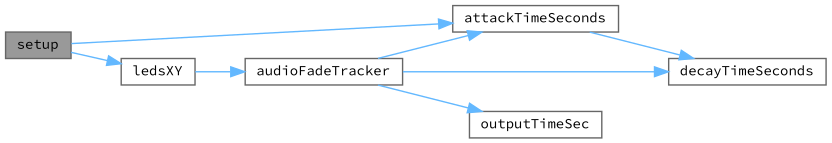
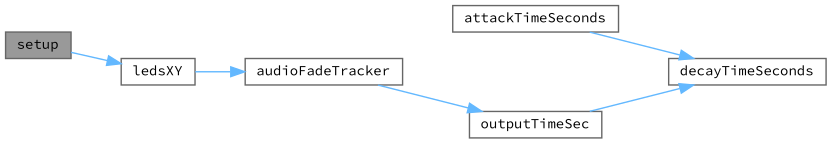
edge "setup" -> "attackTimeSeconds": removed
edge "audioFadeTracker" -> "attackTimeSeconds": removed
edge "audioFadeTracker" -> "decayTimeSeconds": now "outputTimeSec" -> "decayTimeSeconds"
